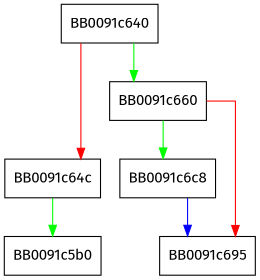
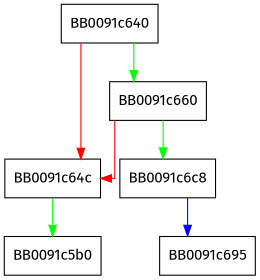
edge "BB0091c660" -> "BB0091c695": now "BB0091c660" -> "BB0091c64c"
